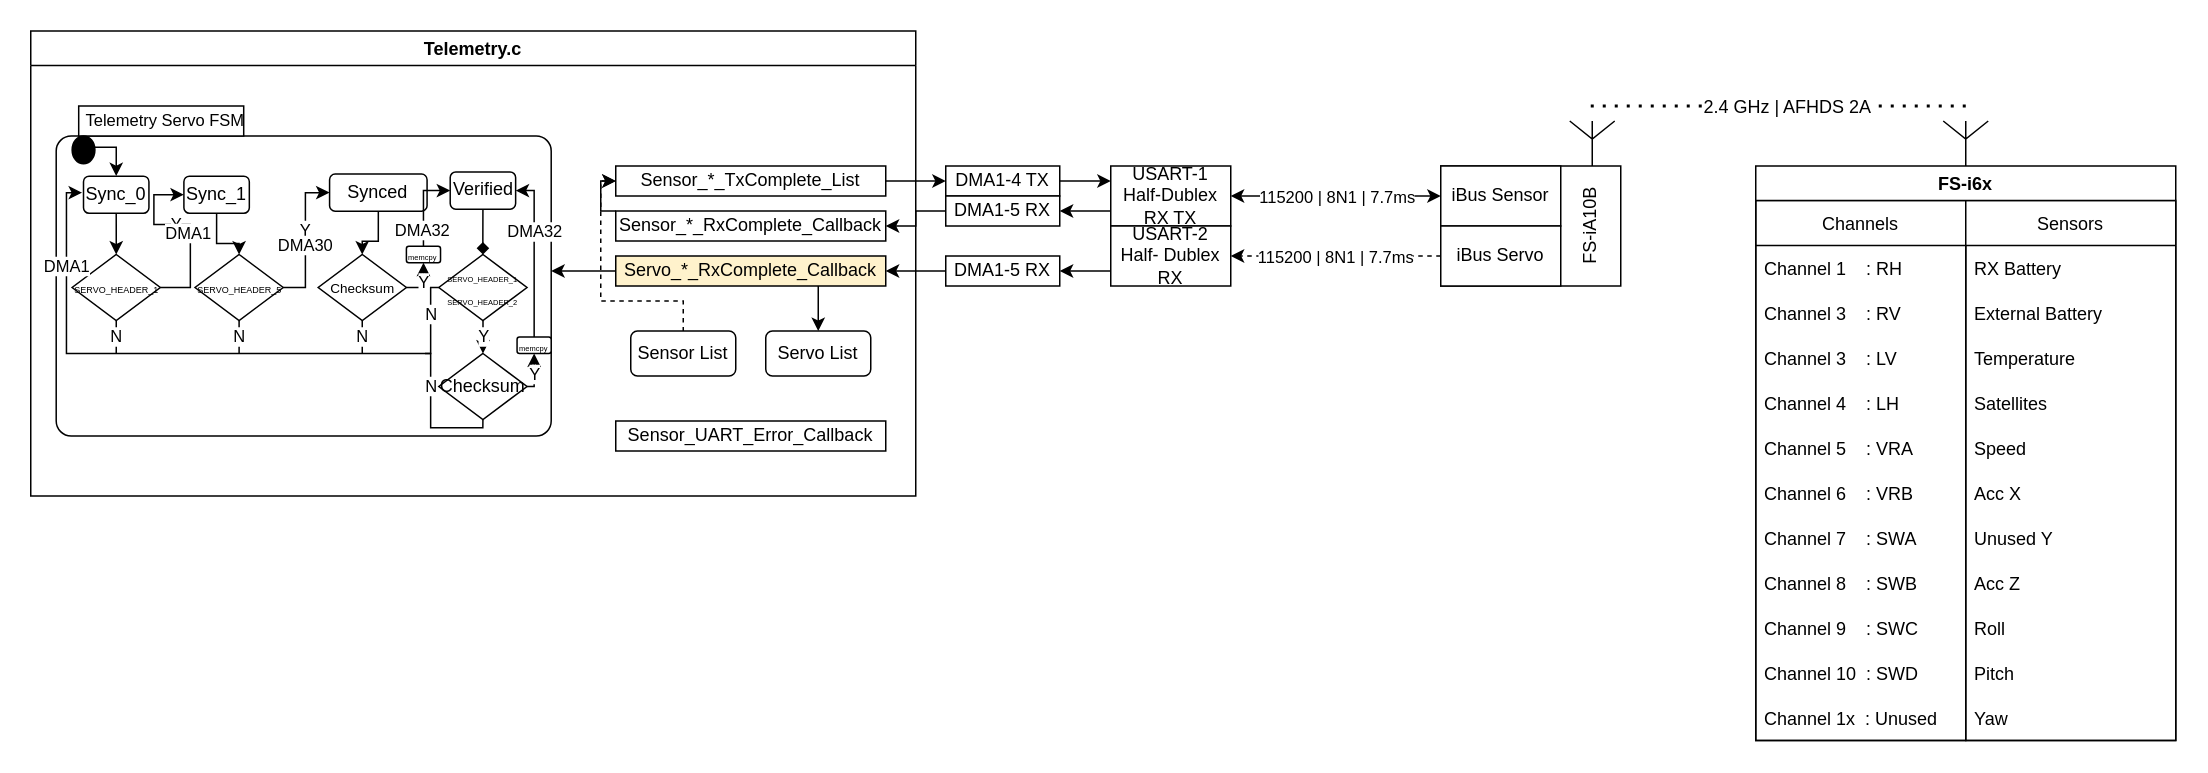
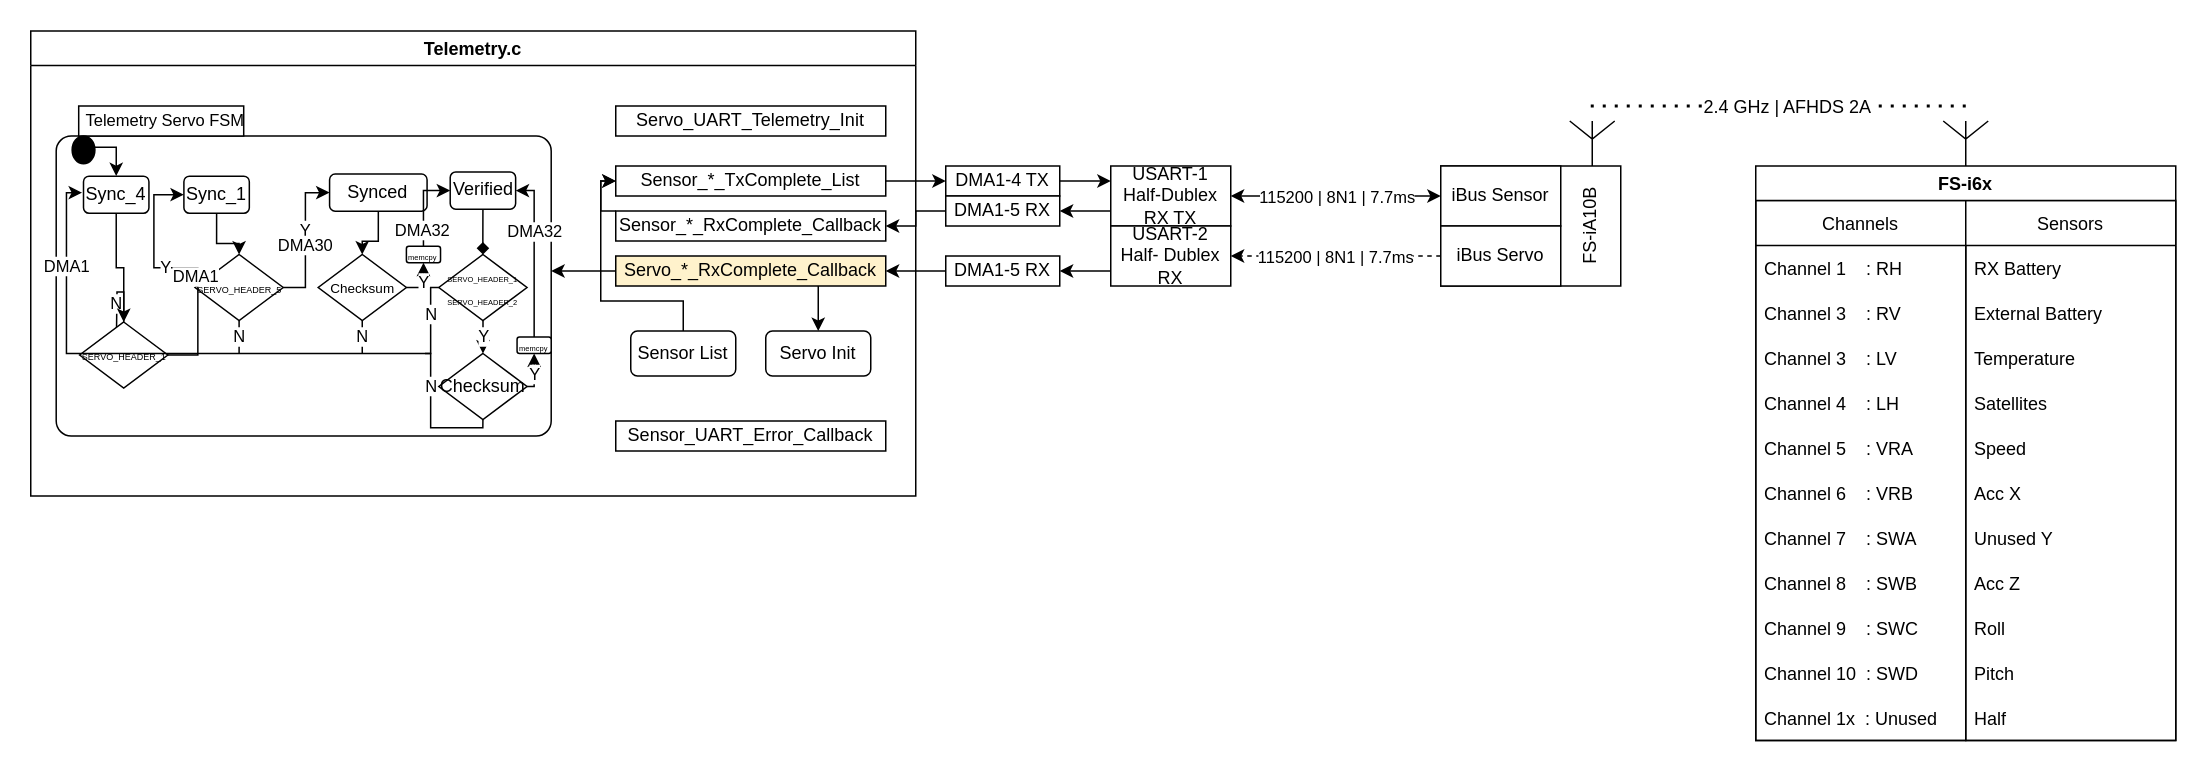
node "Servo_UART_Telemetry_Init": added
node "Sync_0": label "Sync_0" -> "Sync_4"
node "SERVO_HEADER_1": moved (116, 287) -> (124, 355)
edge "Sensor List" -> "Sensor_*_TxComplete_List": style dashed -> solid
node "Servo List": label "Servo List" -> "Servo Init"
node "Yaw": label "Yaw" -> "Half"
